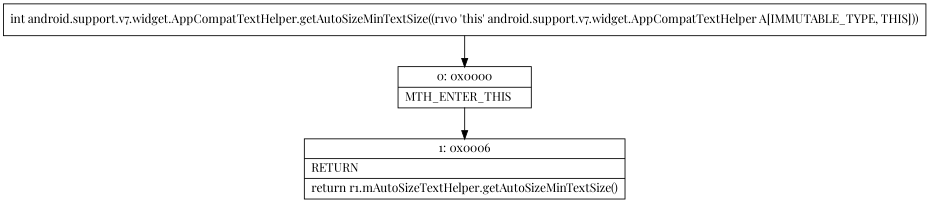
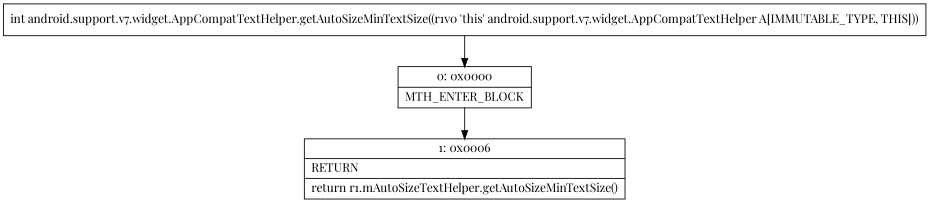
node "0: 0x0000": text "MTH_ENTER_THIS" -> "MTH_ENTER_BLOCK"
